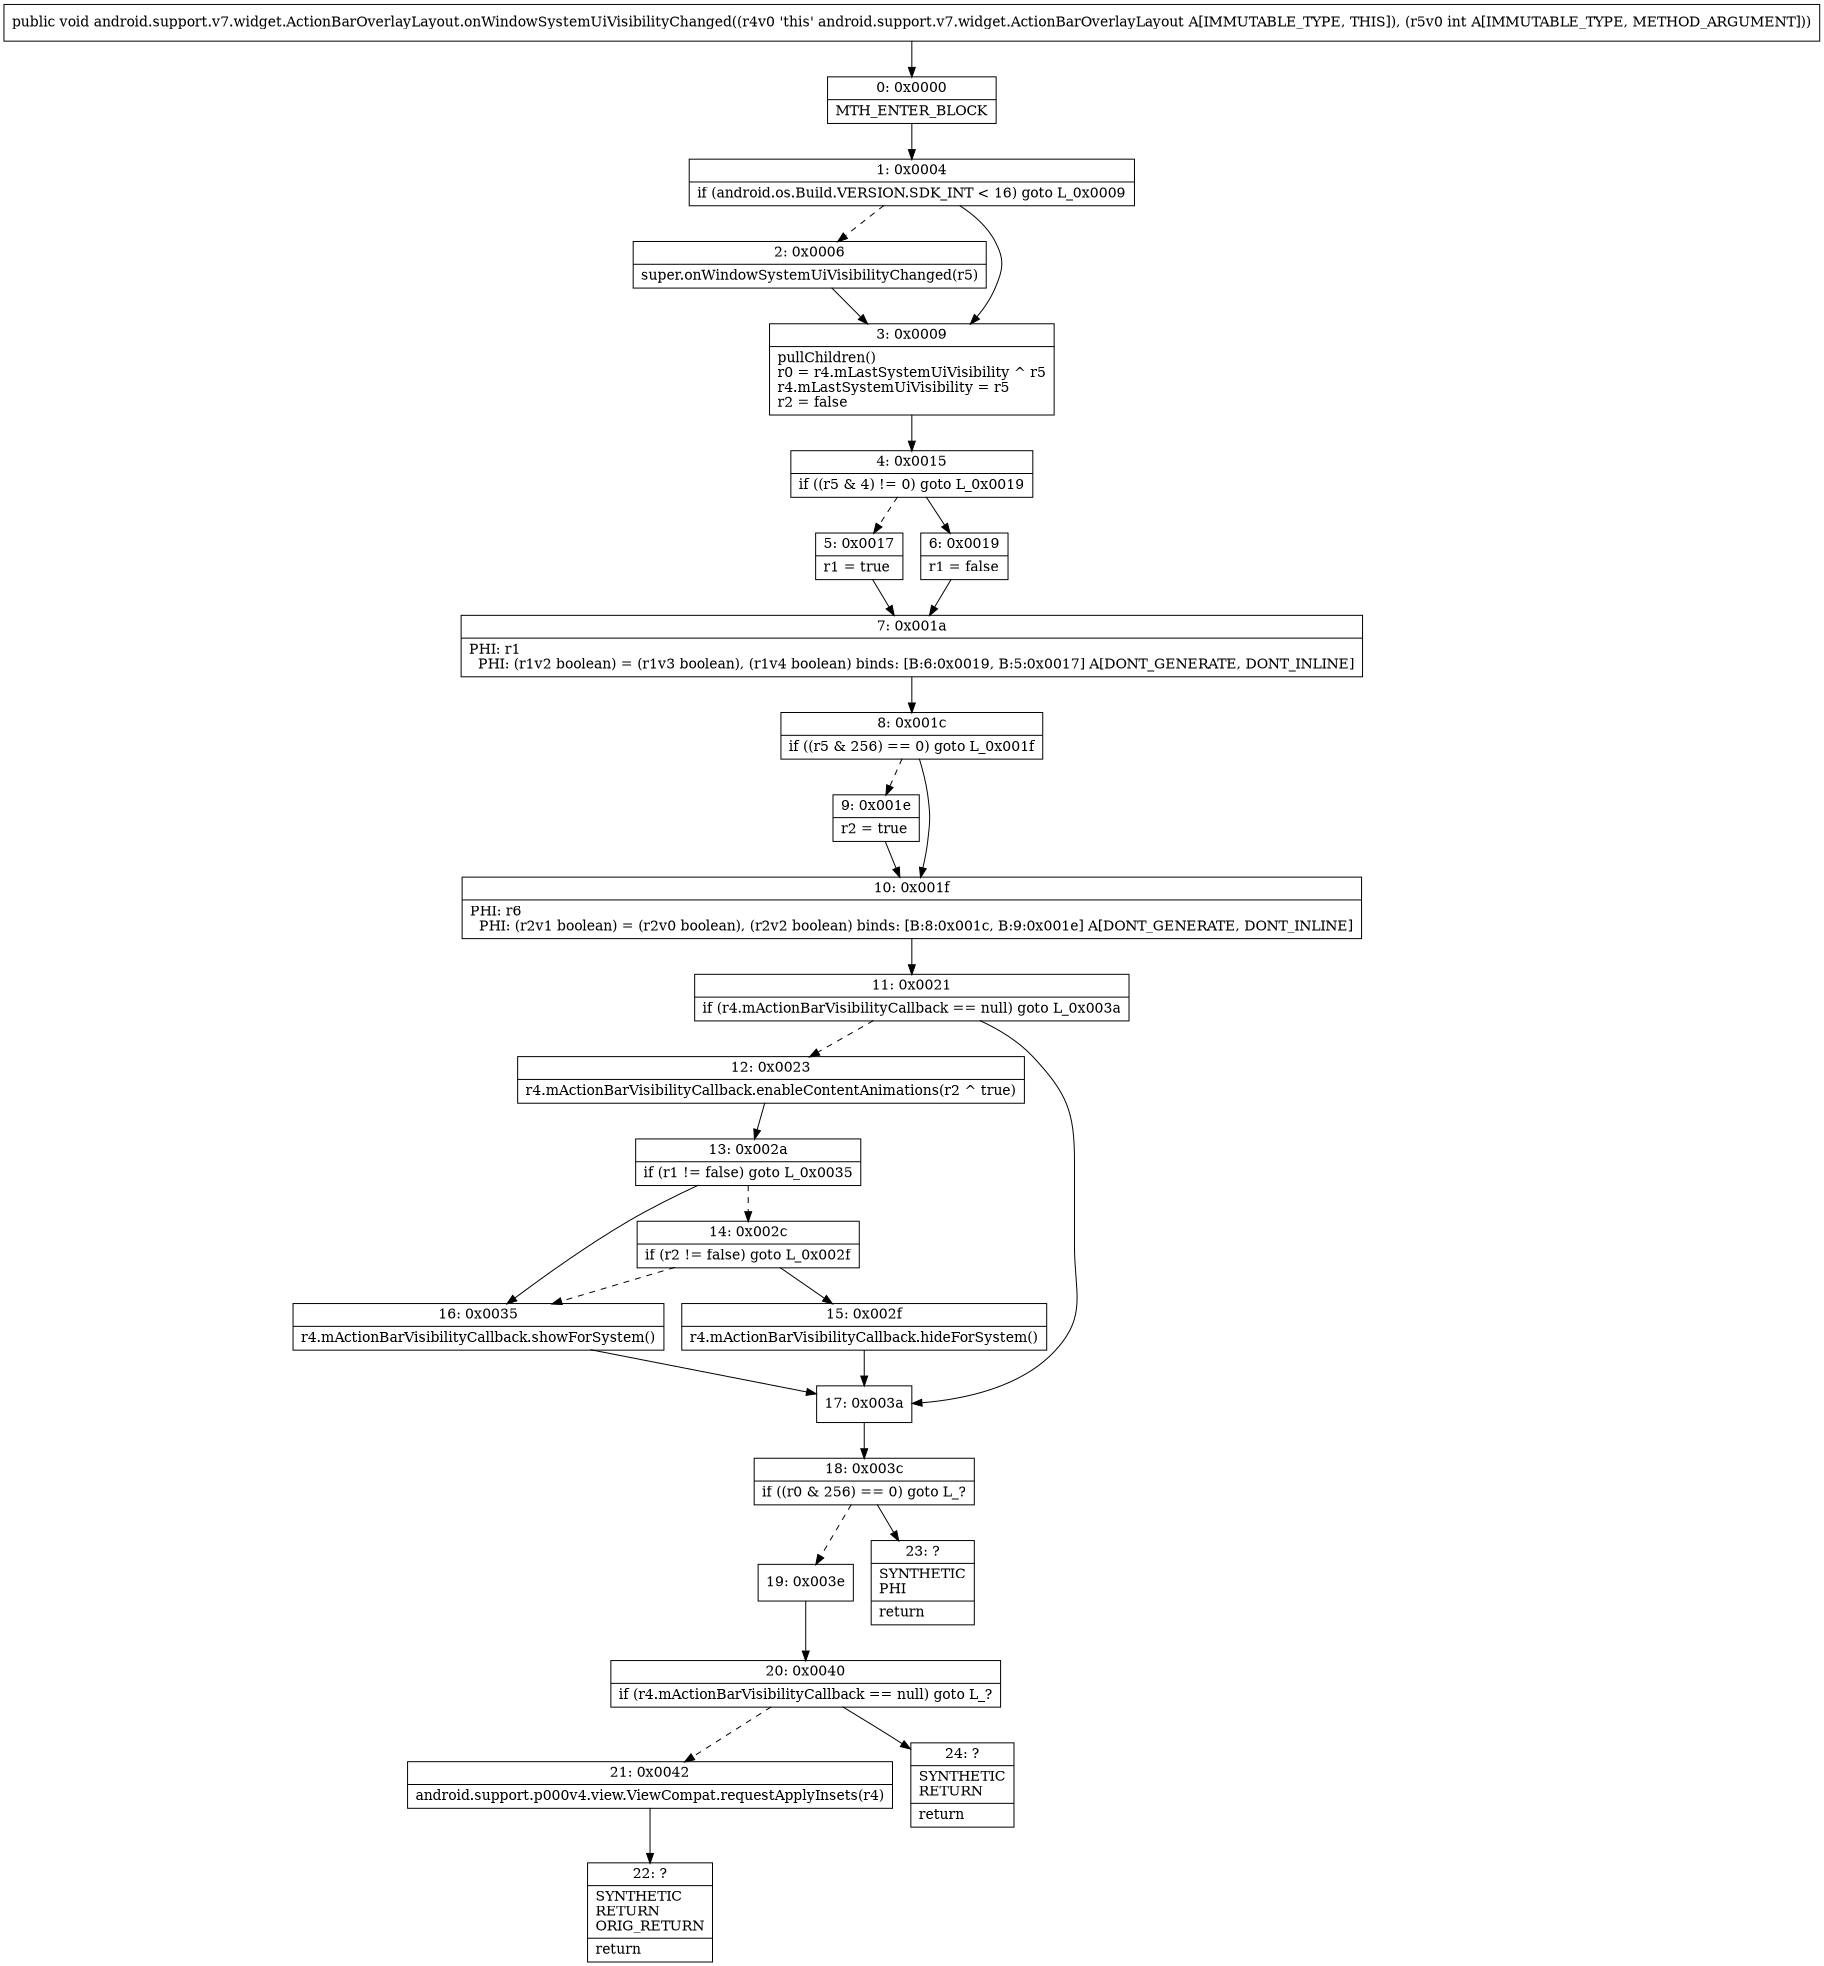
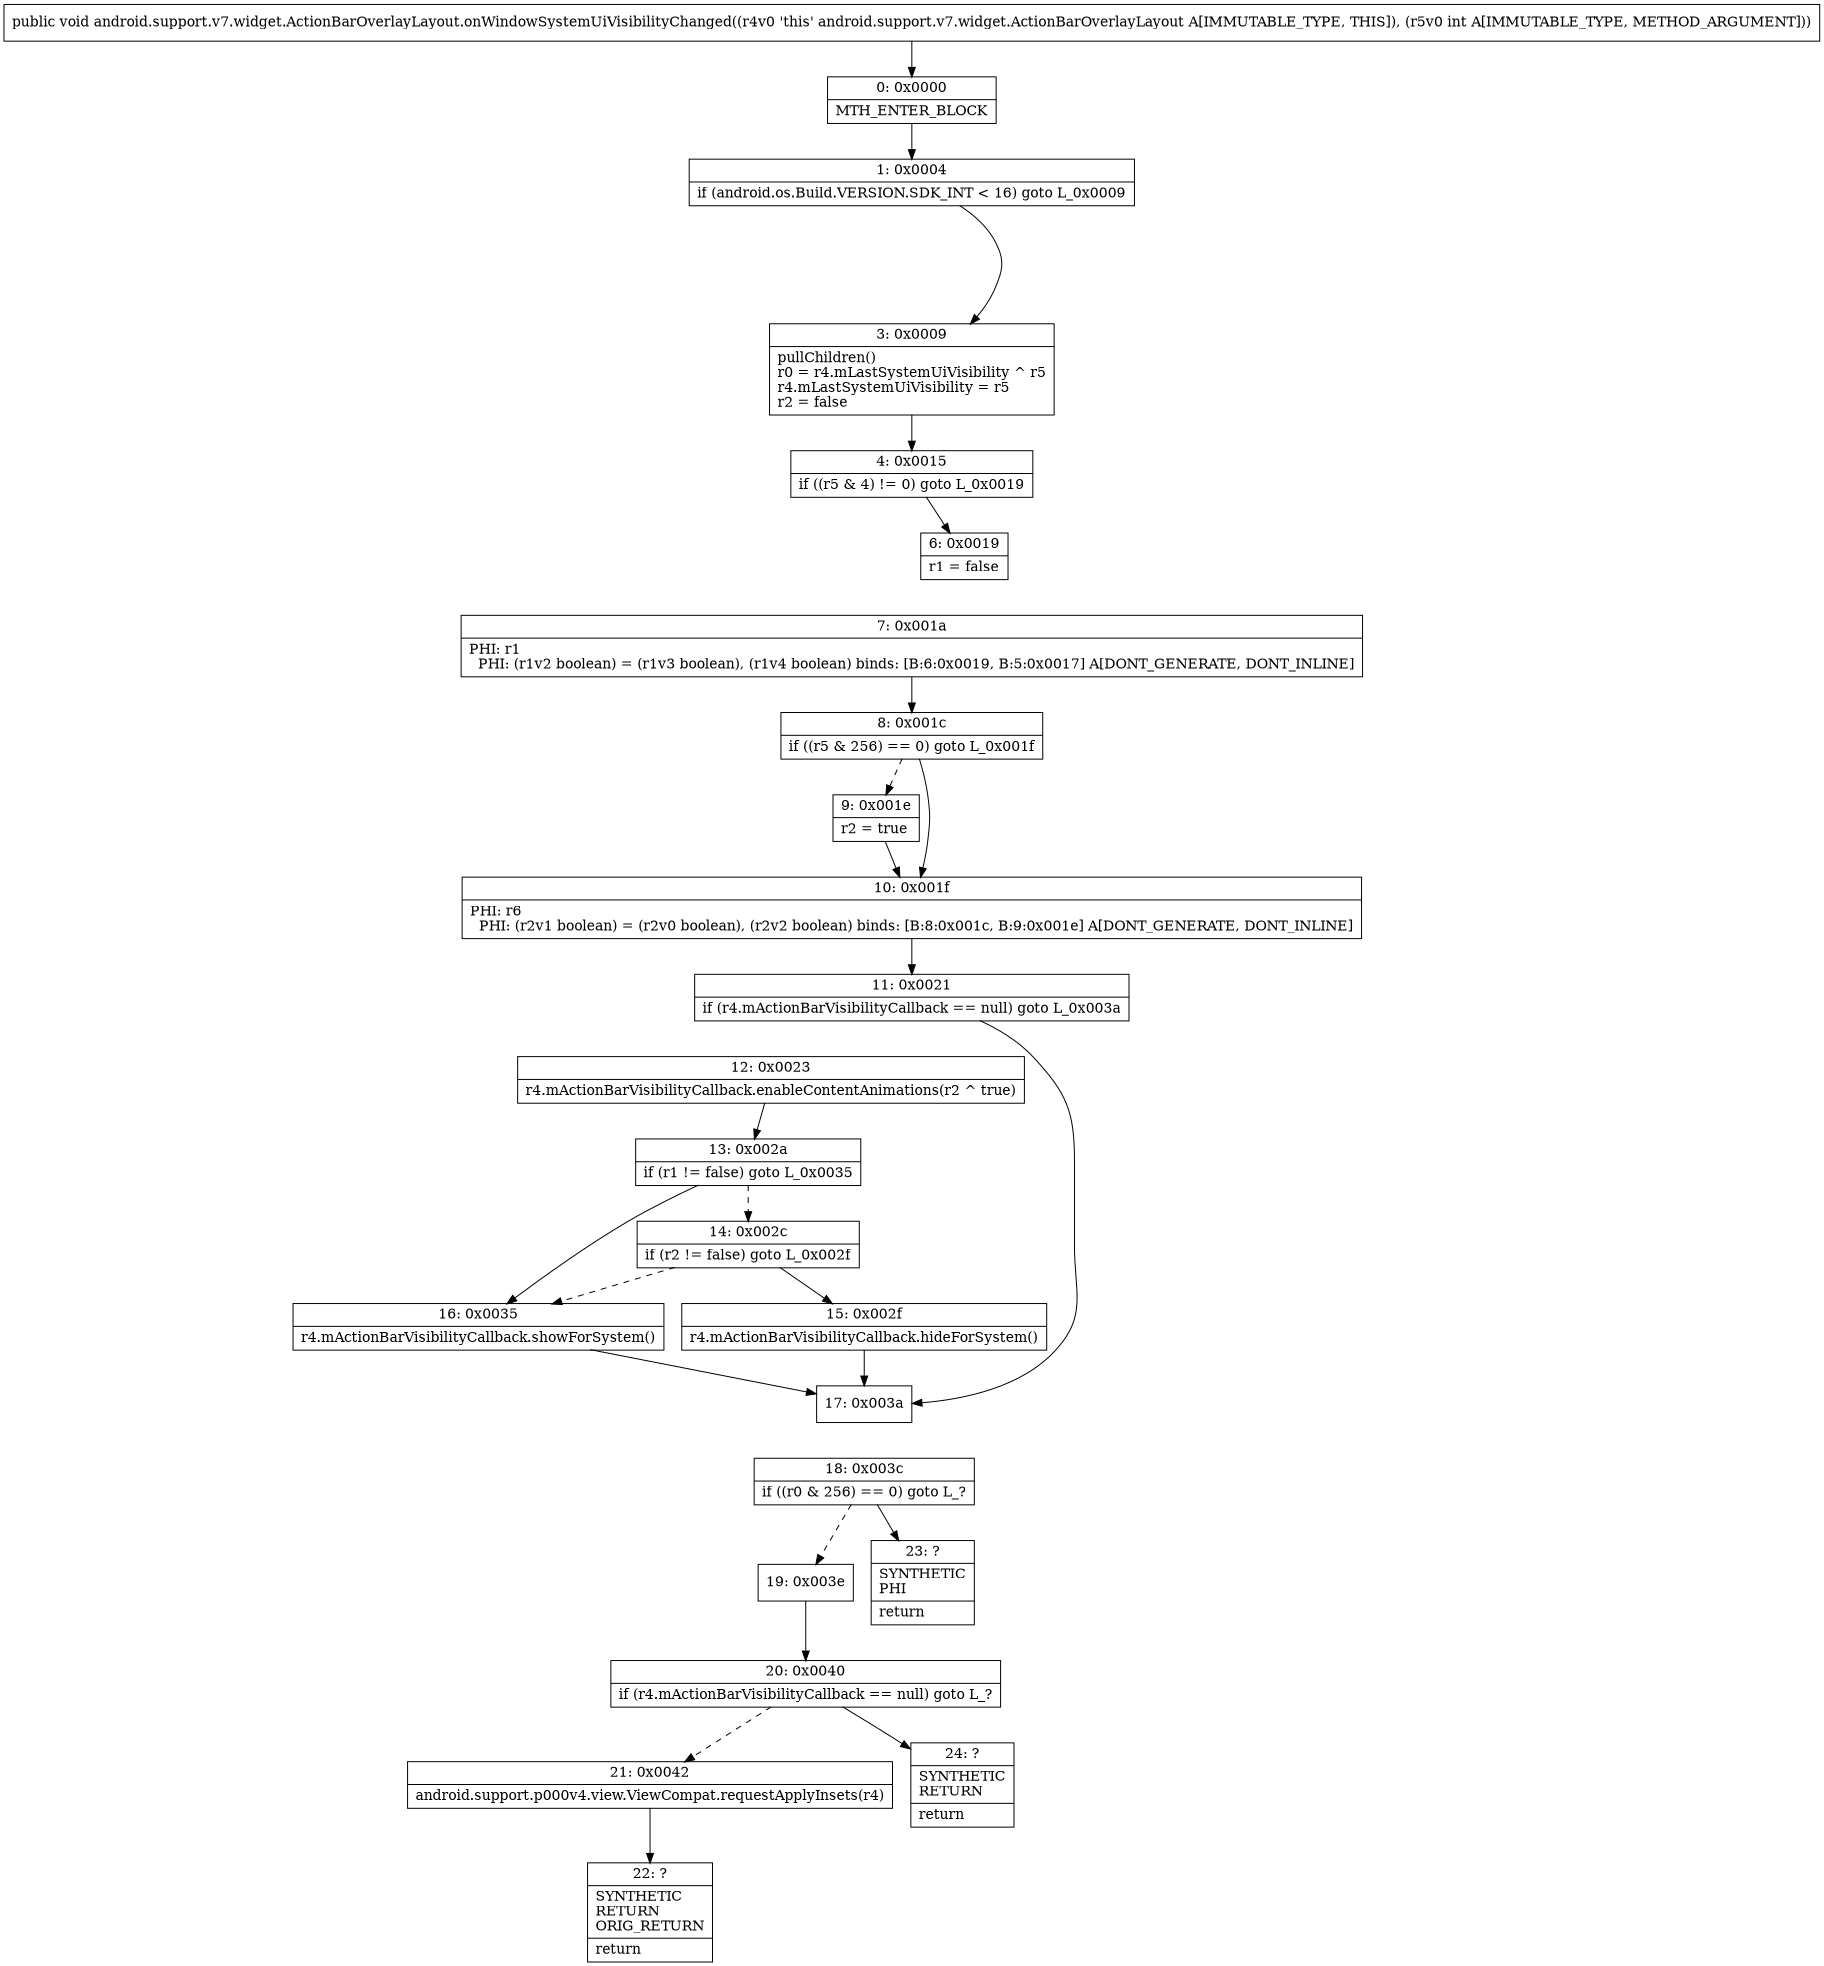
node "2: 0x0006": removed
node "5: 0x0017": removed
edge "6: 0x0019" -> "7: 0x001a": removed
edge "11: 0x0021" -> "12: 0x0023": removed
edge "17: 0x003a" -> "18: 0x003c": removed
